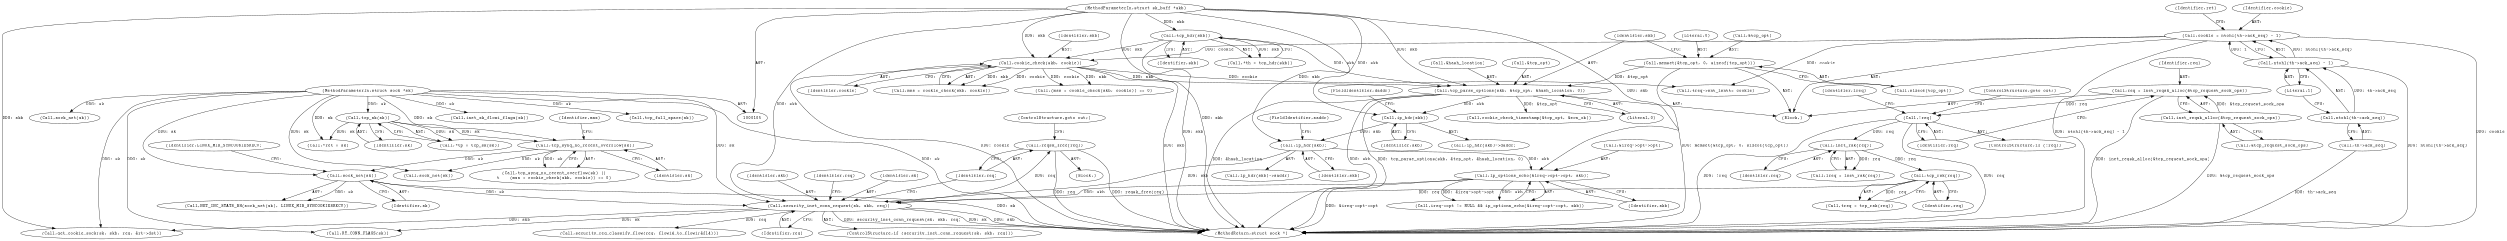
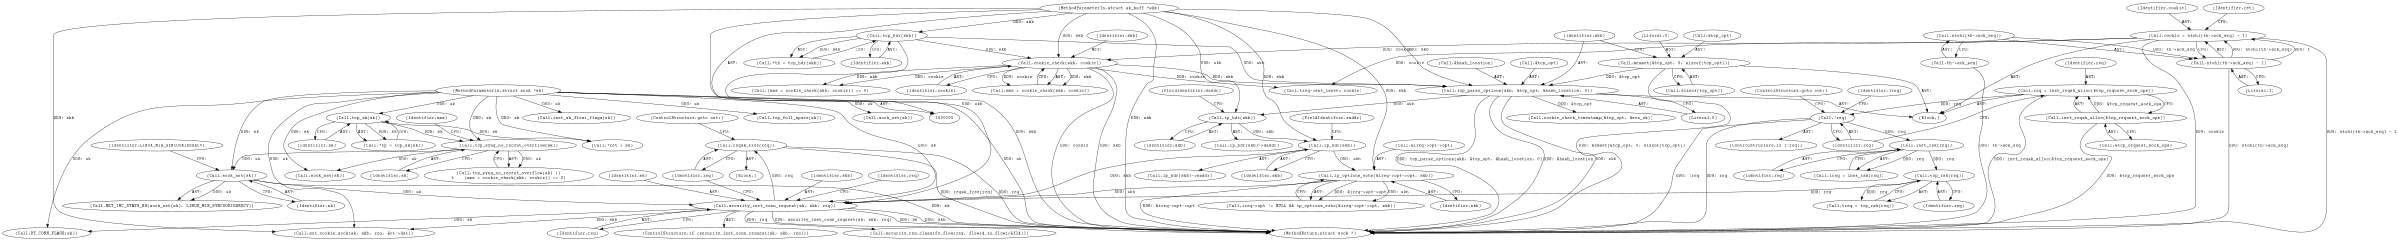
edge "(Literal,1)" -> "(Call,ntohl(th->ack_seq))": removed, label "CFG:"
